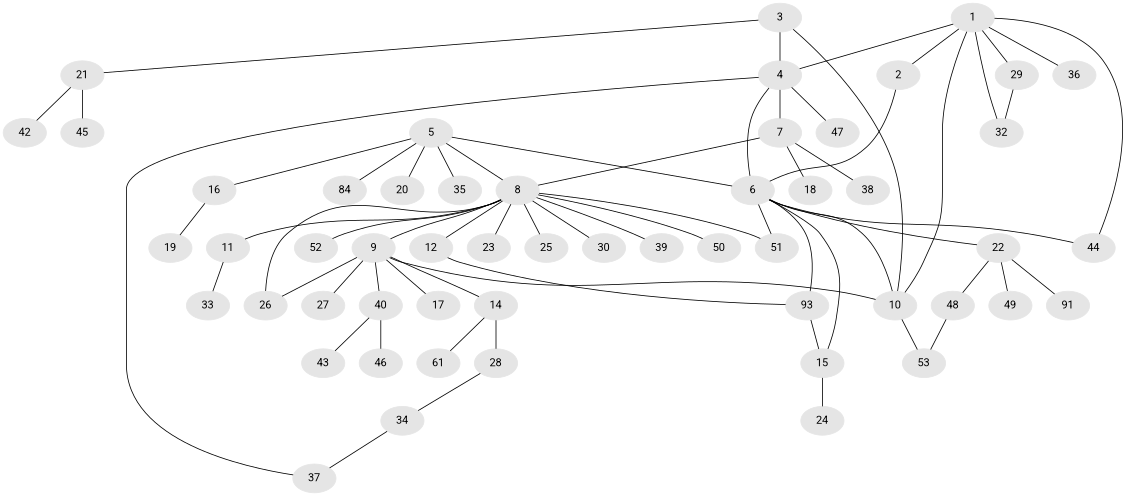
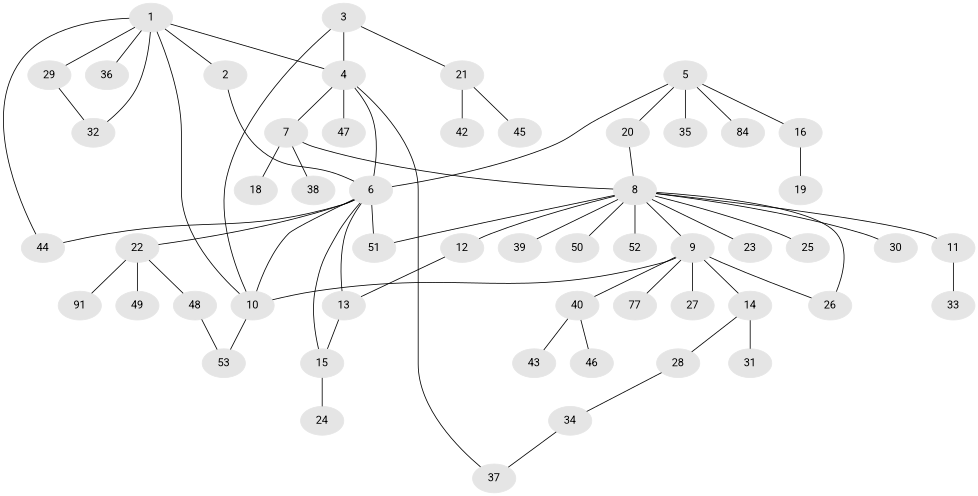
edge "5" -- "8": now "20" -- "8"
node "17": label "17" -> "77"
node "93": label "93" -> "13"
node "61": label "61" -> "31"
